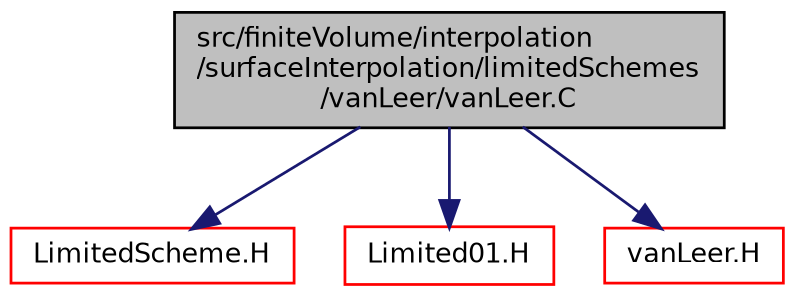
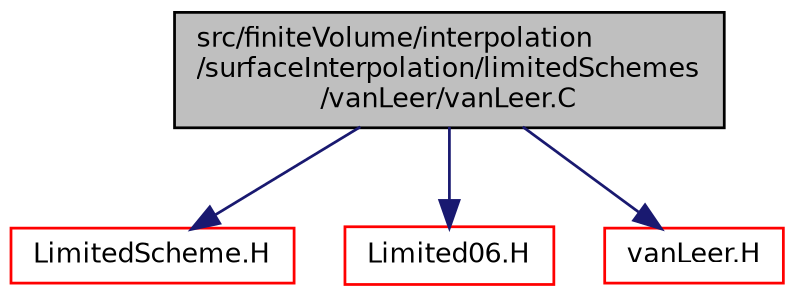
node "Limited01.H": label "Limited01.H" -> "Limited06.H"
